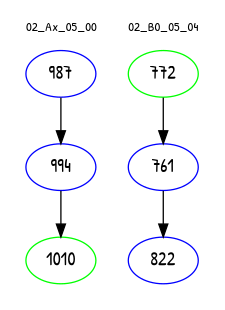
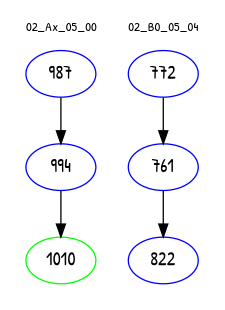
node "772": color green -> blue
